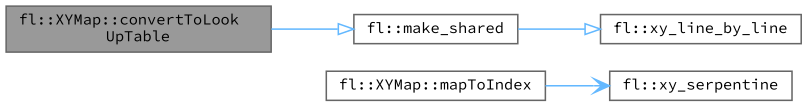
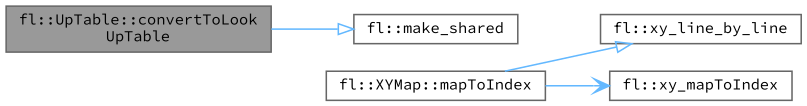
node "fl::XYMap::convertToLook UpTable": label "fl::XYMap::convertToLook UpTable" -> "fl::UpTable::convertToLook UpTable"
edge "fl::make_shared" -> "fl::xy_line_by_line": now "fl::XYMap::mapToIndex" -> "fl::xy_line_by_line"
node "fl::xy_serpentine": label "fl::xy_serpentine" -> "fl::xy_mapToIndex"
